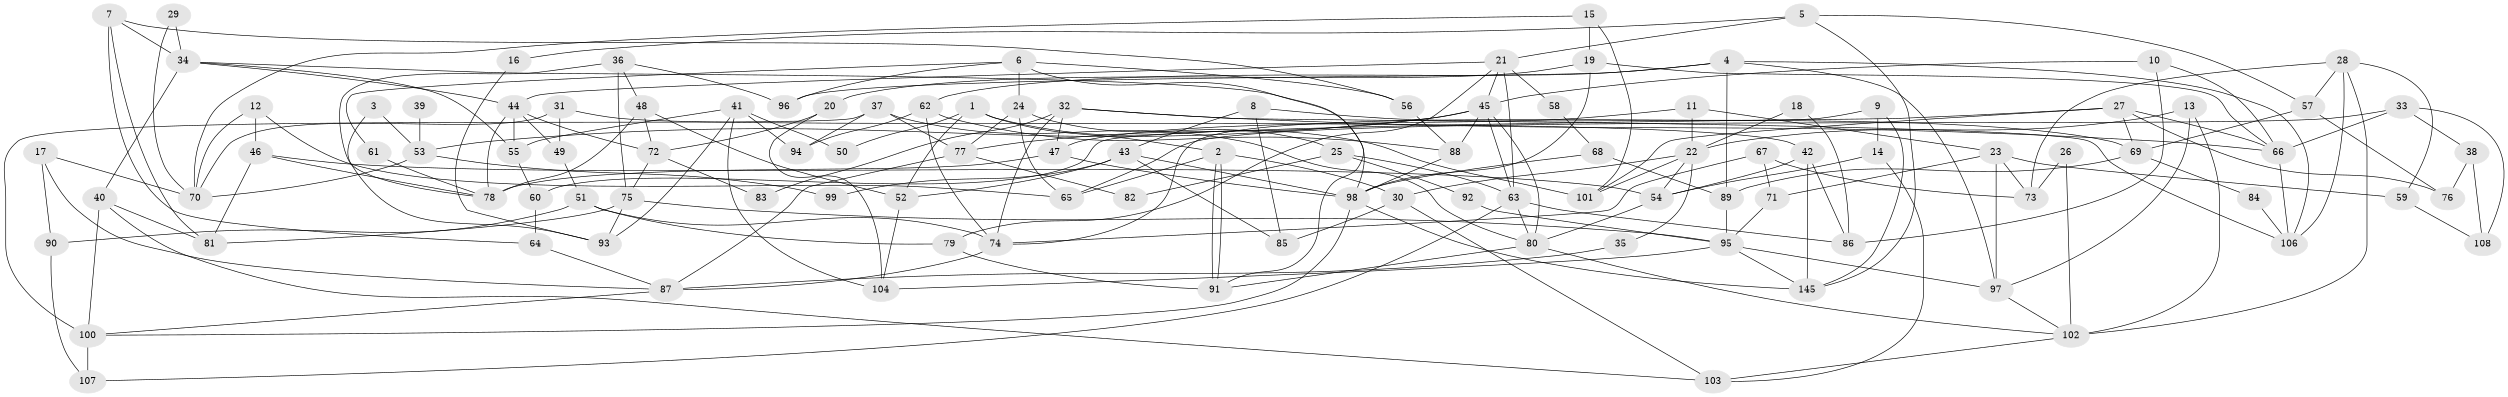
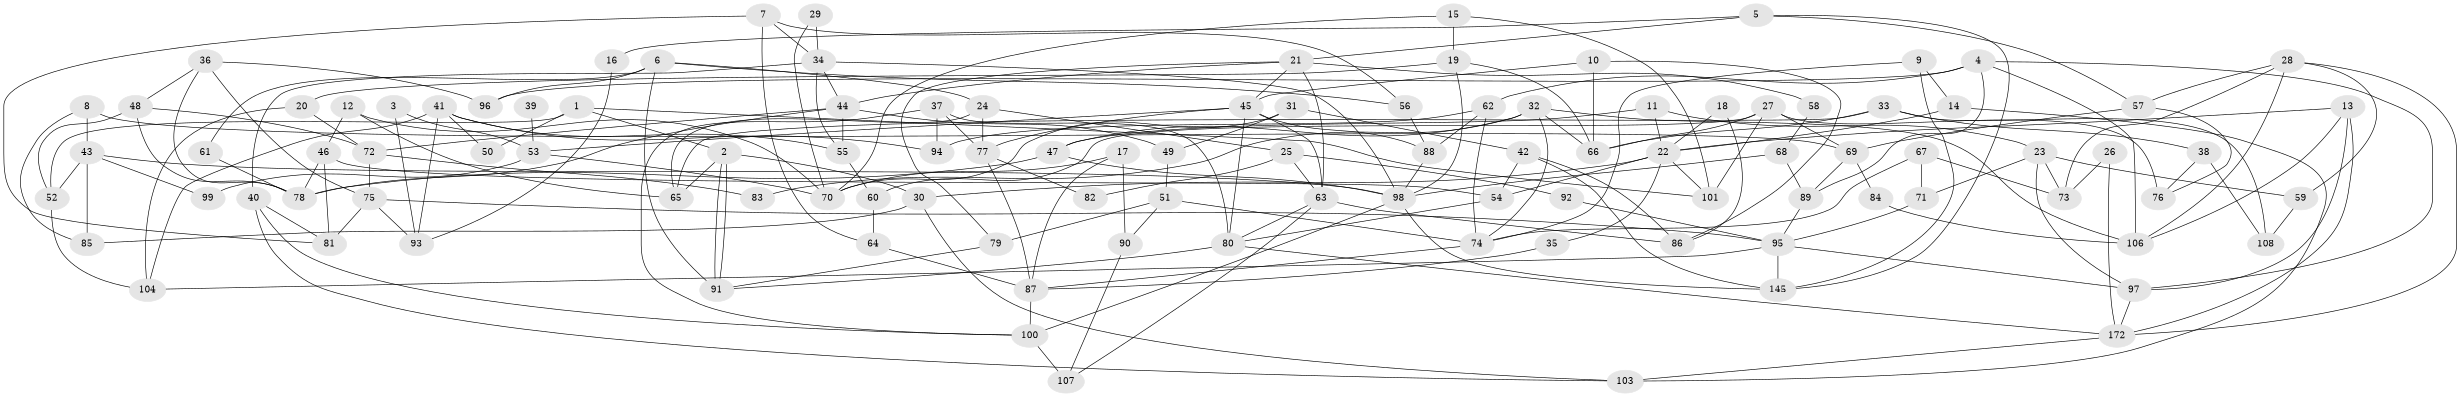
edge "14" -- "54": now "14" -- "22"
edge "66" -- "106": now "13" -- "106"
node "102": label "102" -> "172"
